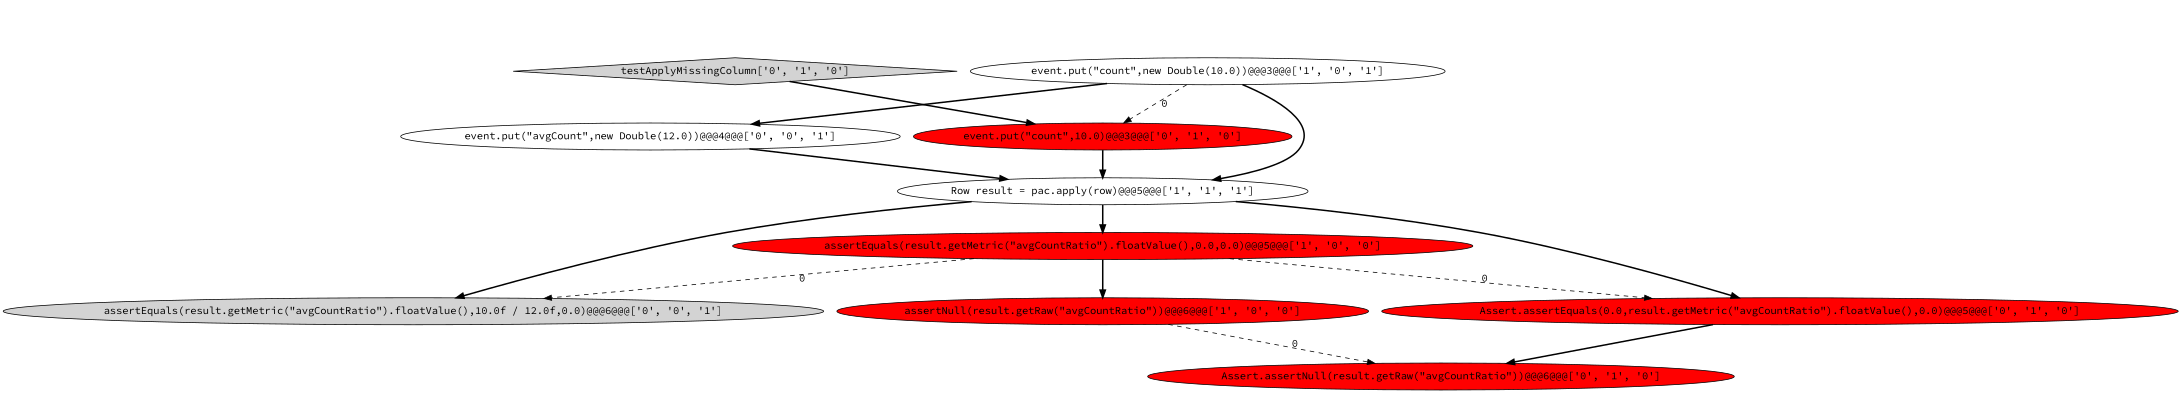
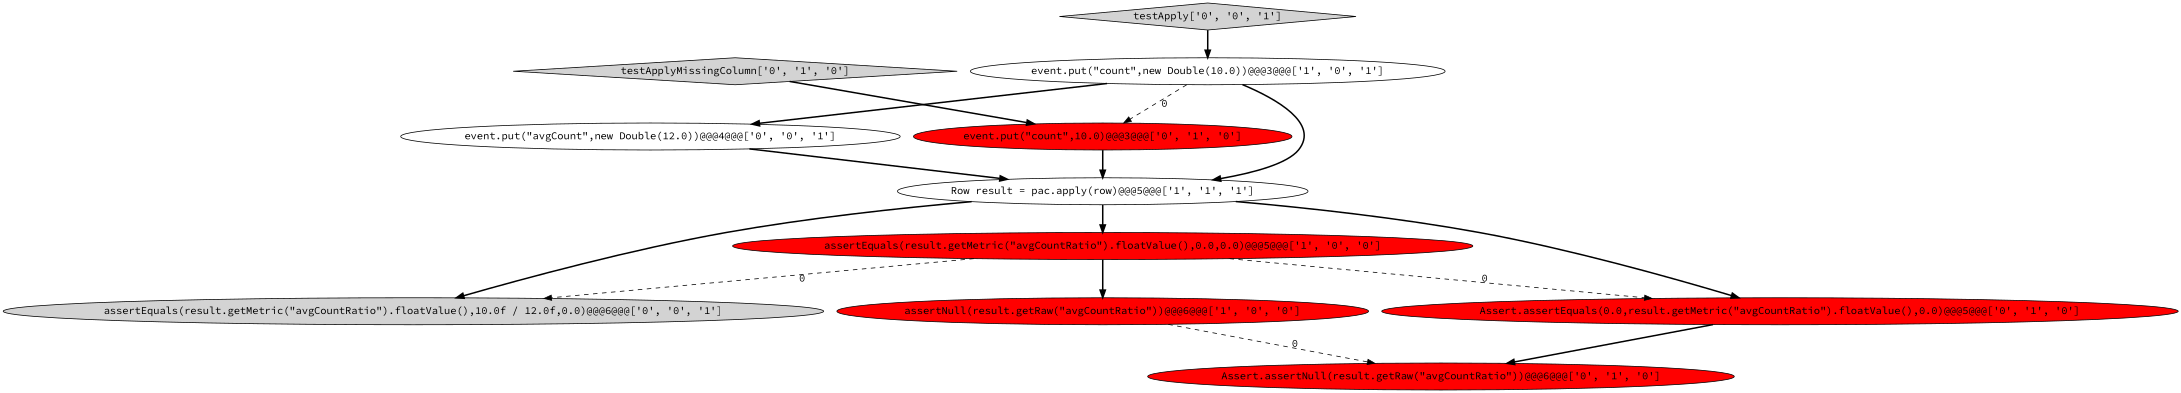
node "testApply['0', '0', '1']": added
